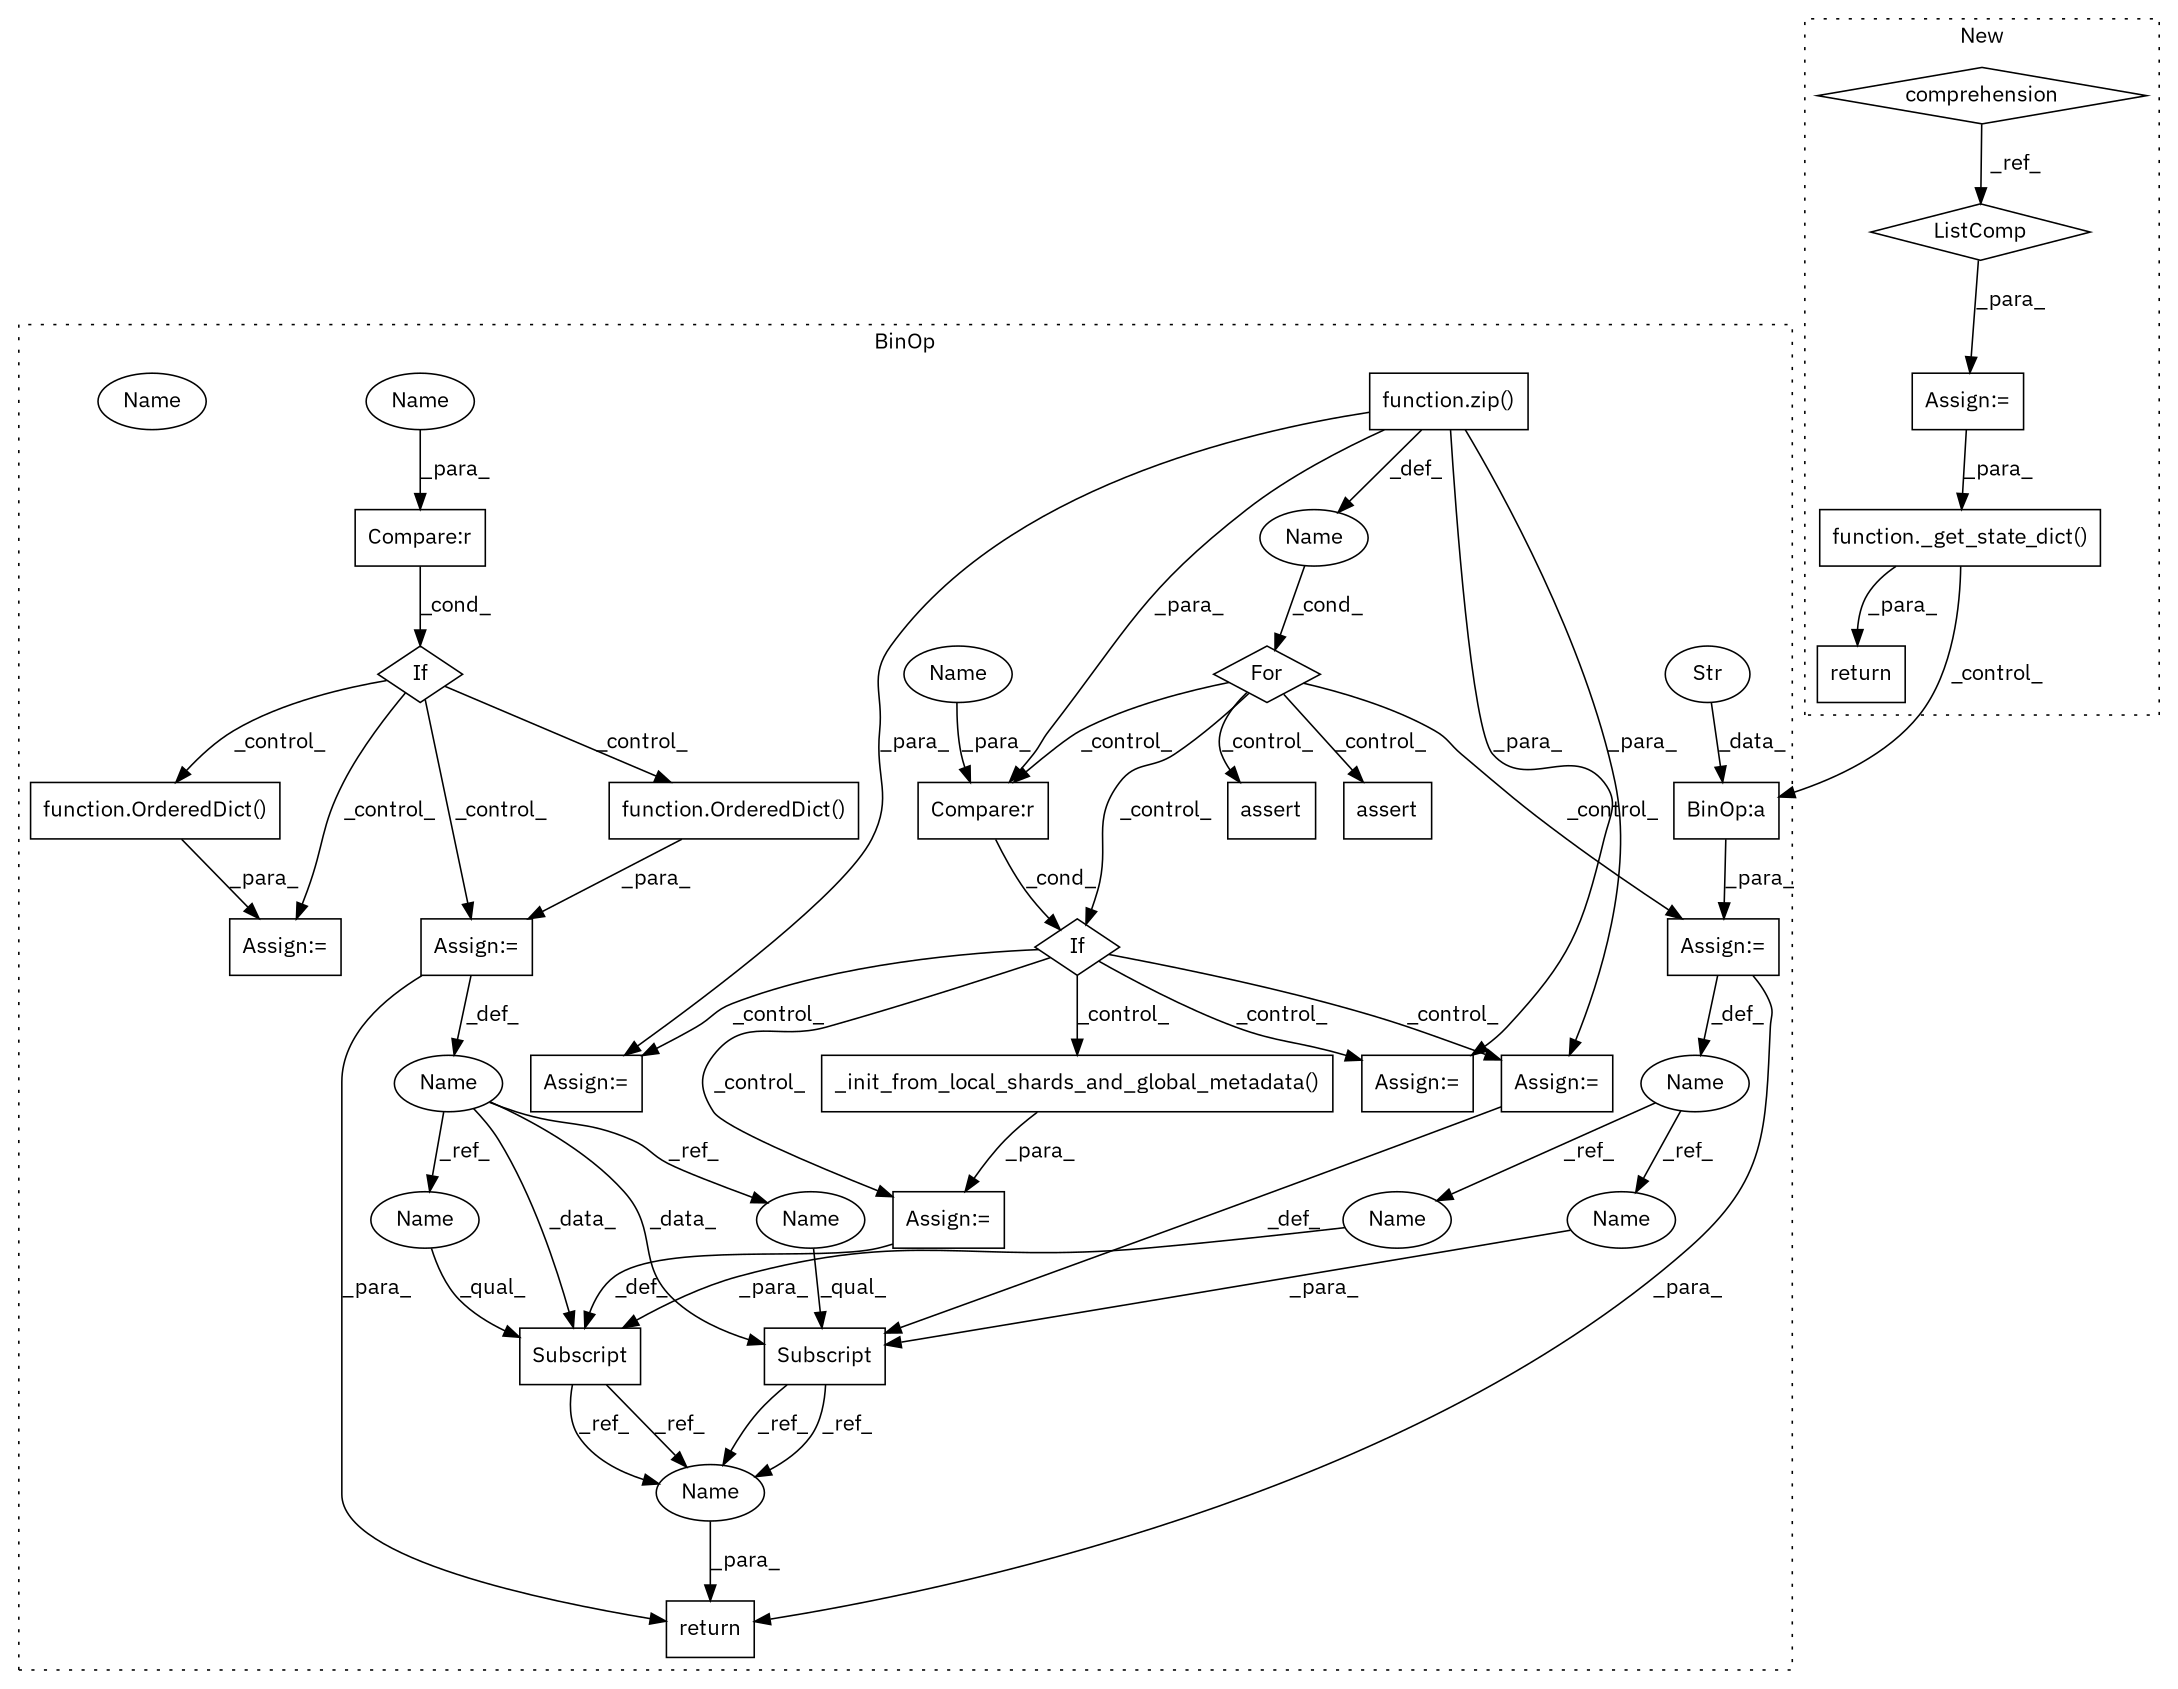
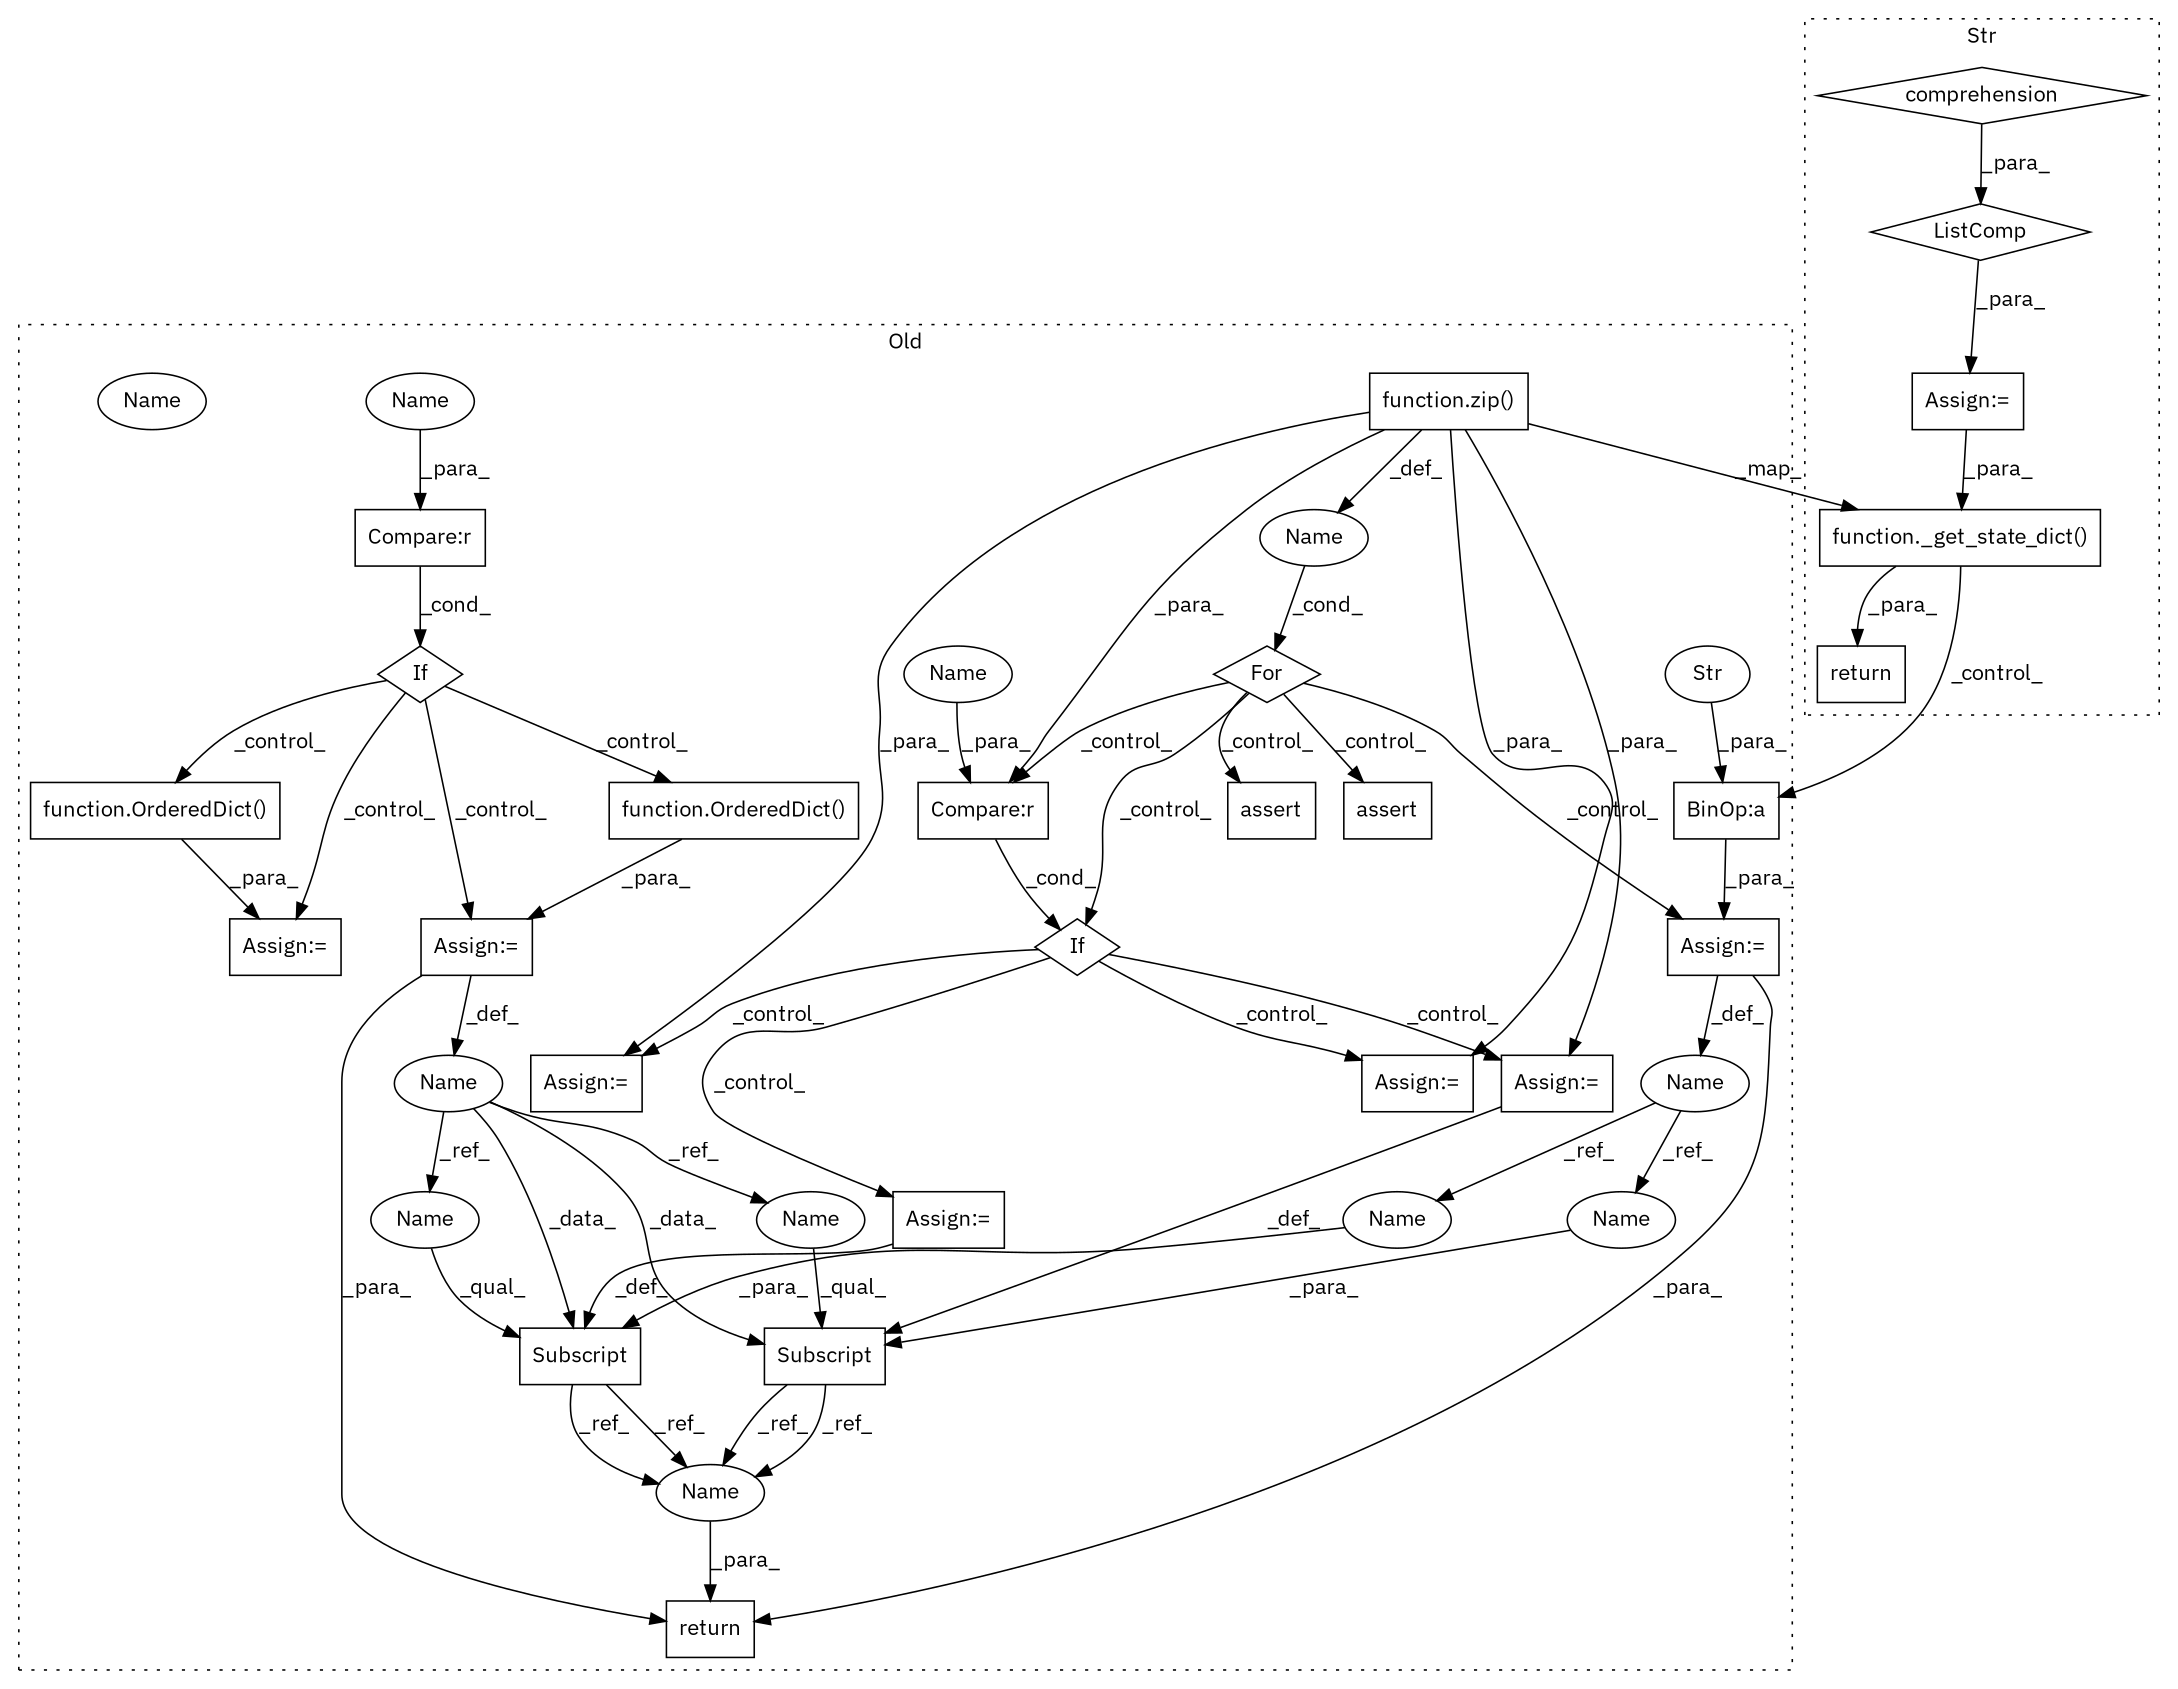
cluster "New": label "New" -> "Str"
edge "comprehension" -> "ListComp": label "_ref_" -> "_para_"
cluster "BinOp": label "BinOp" -> "Old"
edge "function.zip()" -> "function._get_state_dict()": added, label "_map_"
edge "Str" -> "BinOp:a": label "_data_" -> "_para_"
node "_init_from_local_shards_and_global_metadata()": removed
